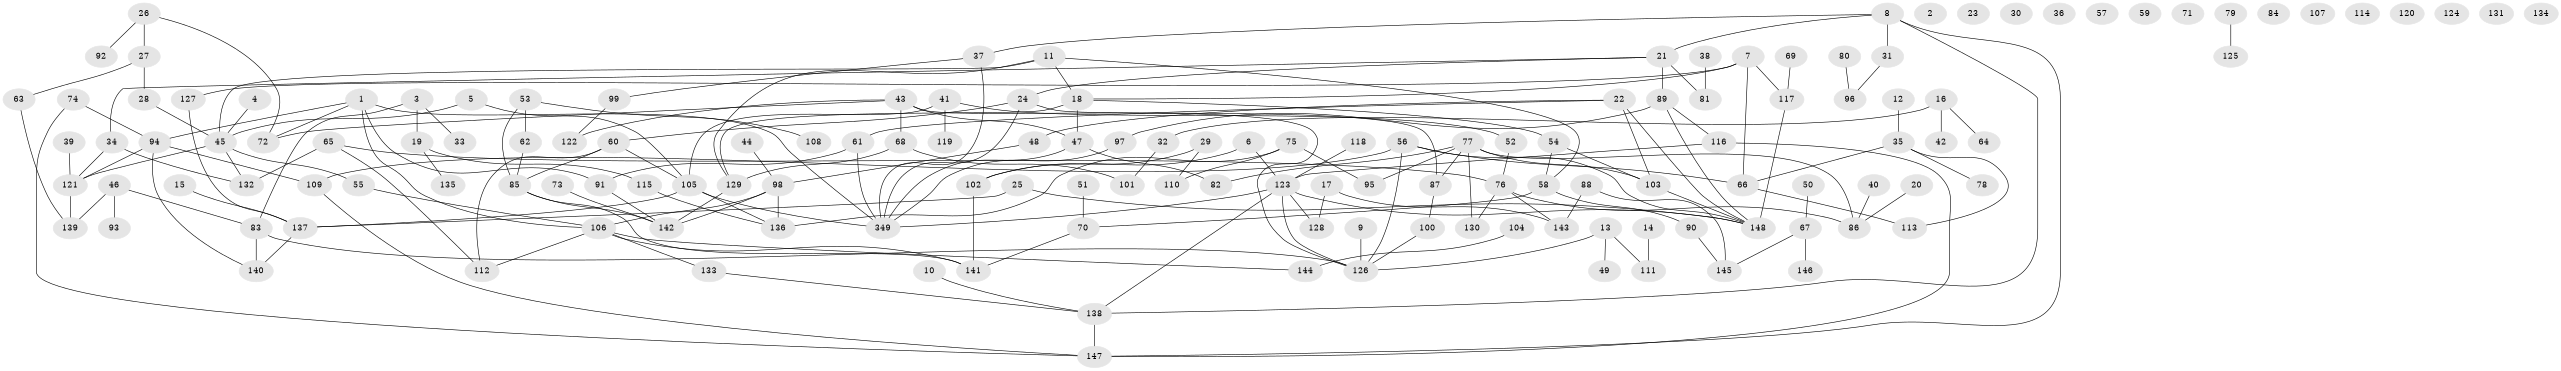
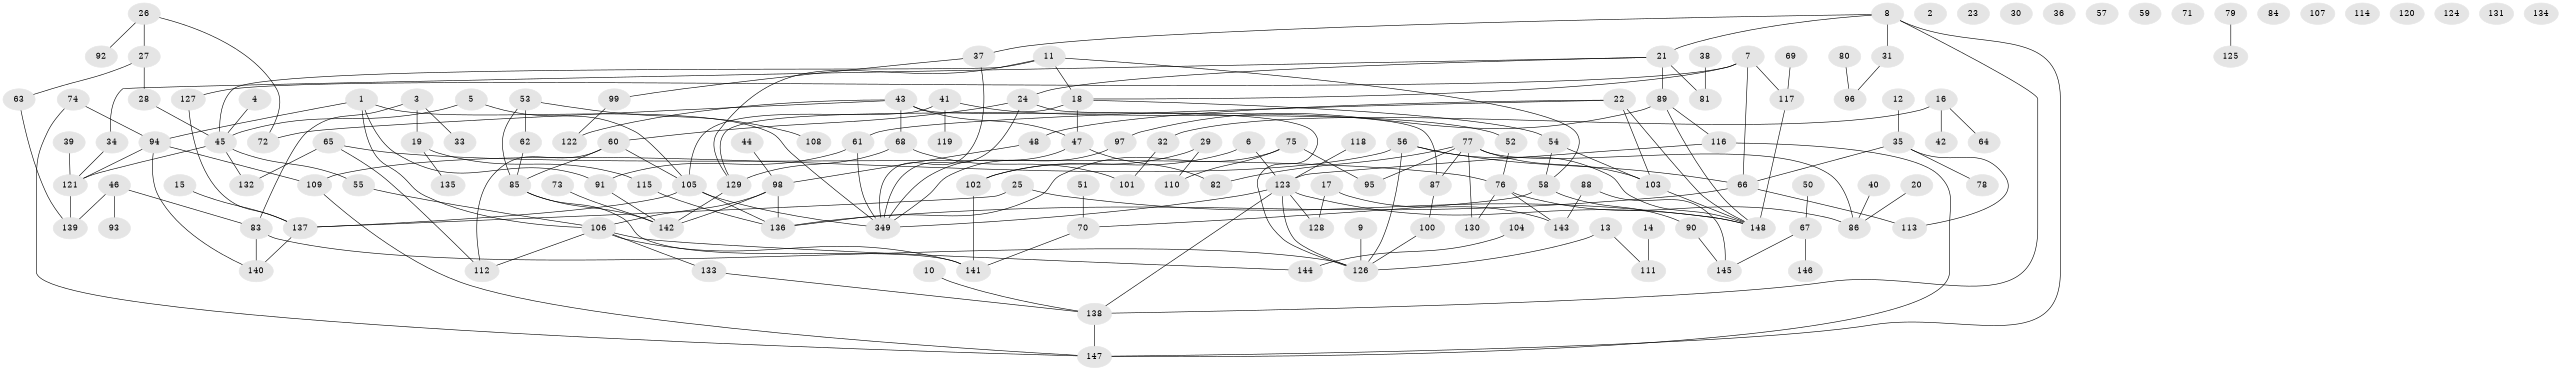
edge "1" -- "72": removed
edge "34" -- "132": removed
edge "66" -- "136": added
node "49": removed
